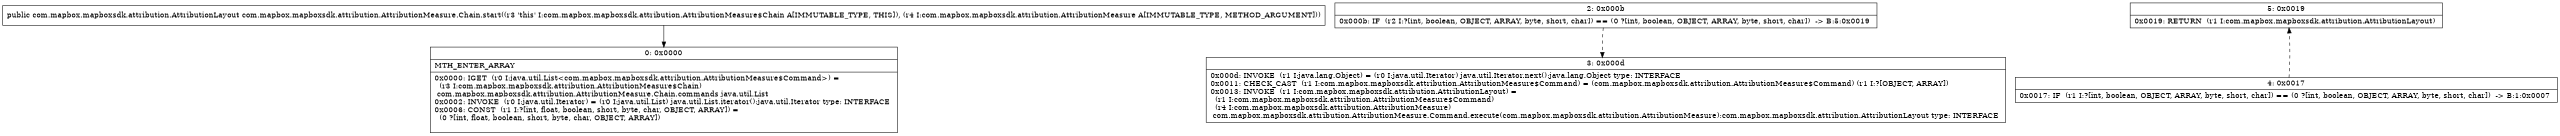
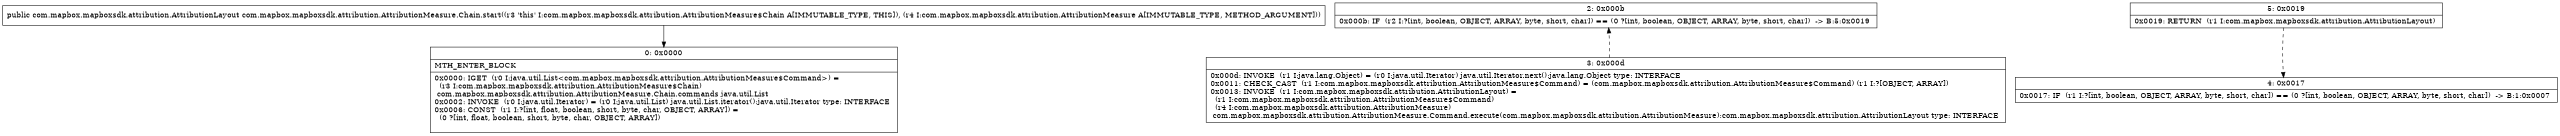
edge "2: 0x000b" -> "3: 0x000d": reversed
edge "4: 0x0017" -> "5: 0x0019": reversed
node "0: 0x0000": text "MTH_ENTER_ARRAY" -> "MTH_ENTER_BLOCK"
